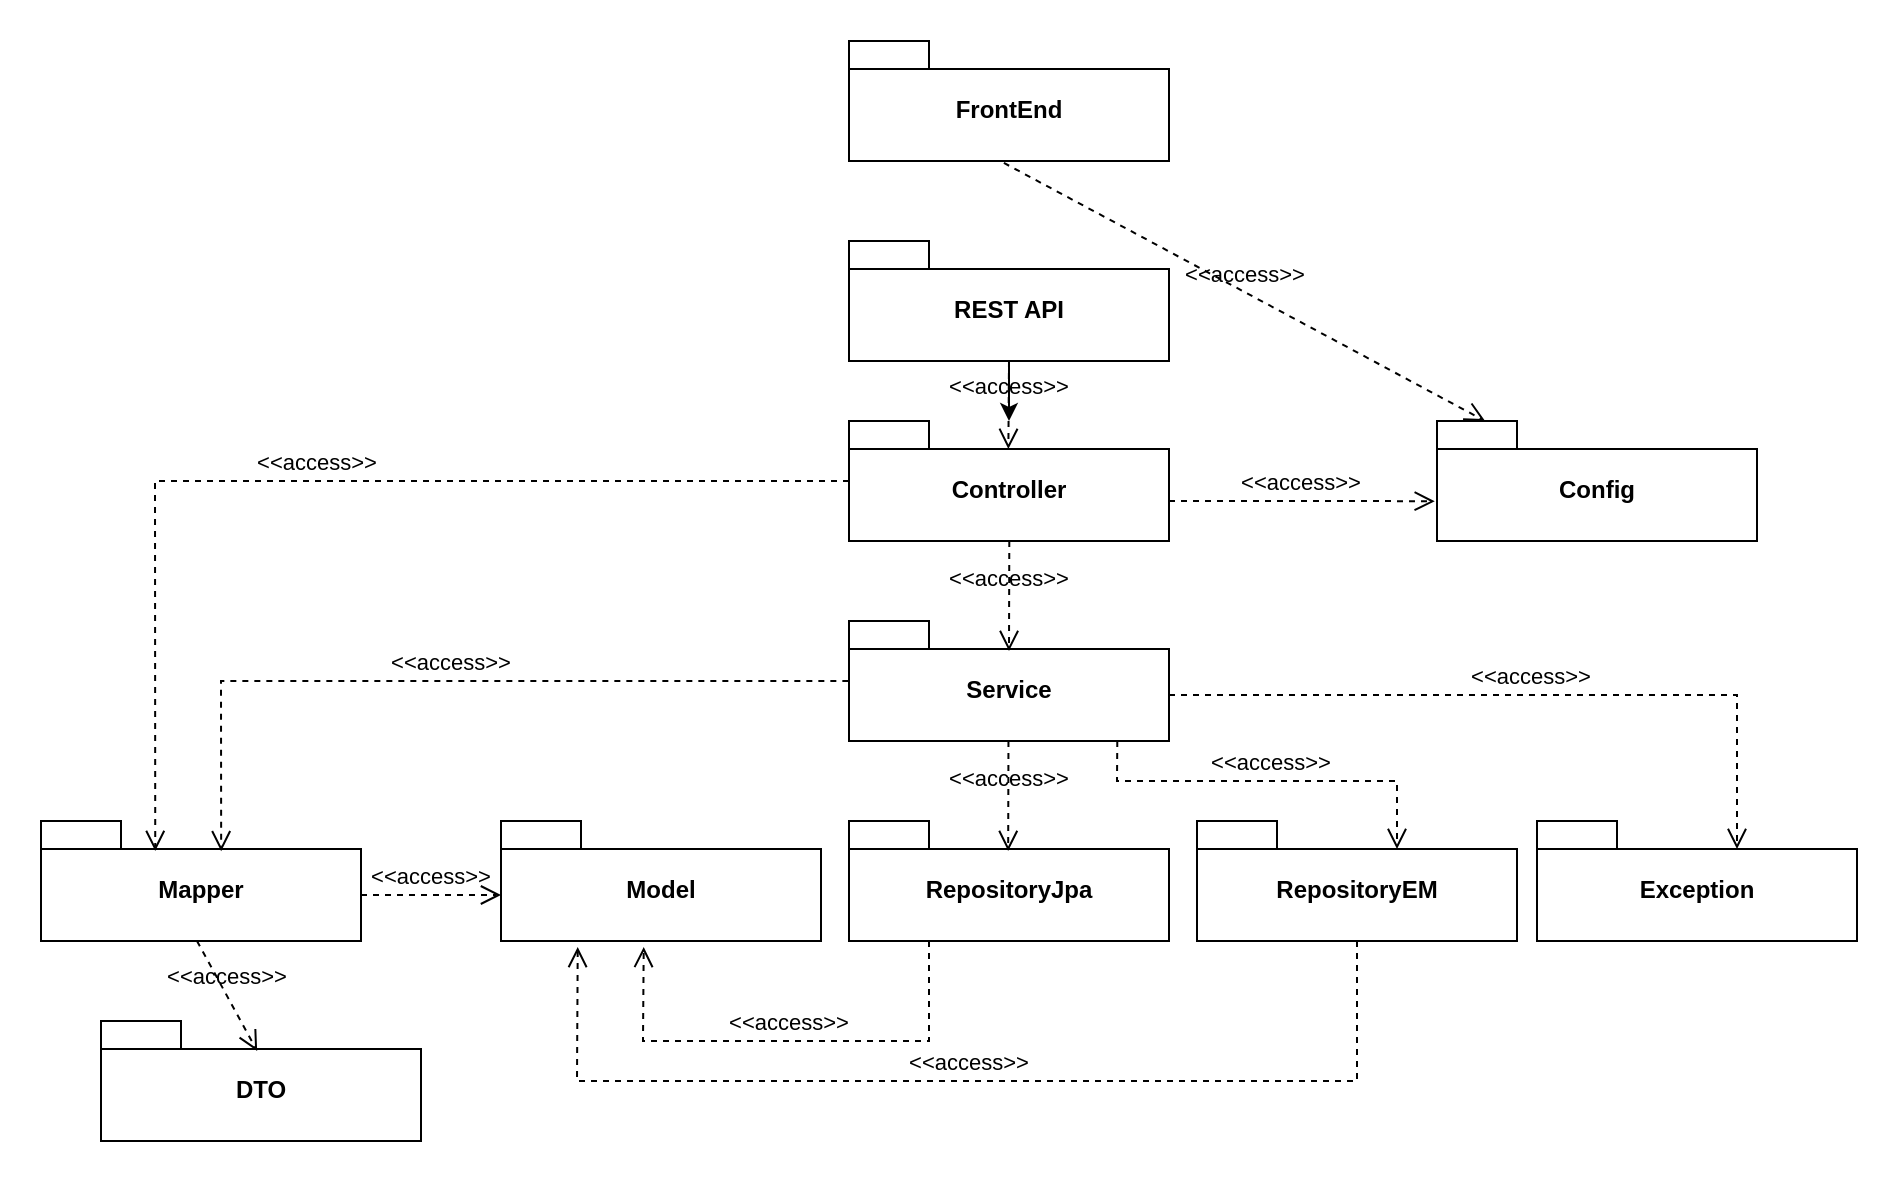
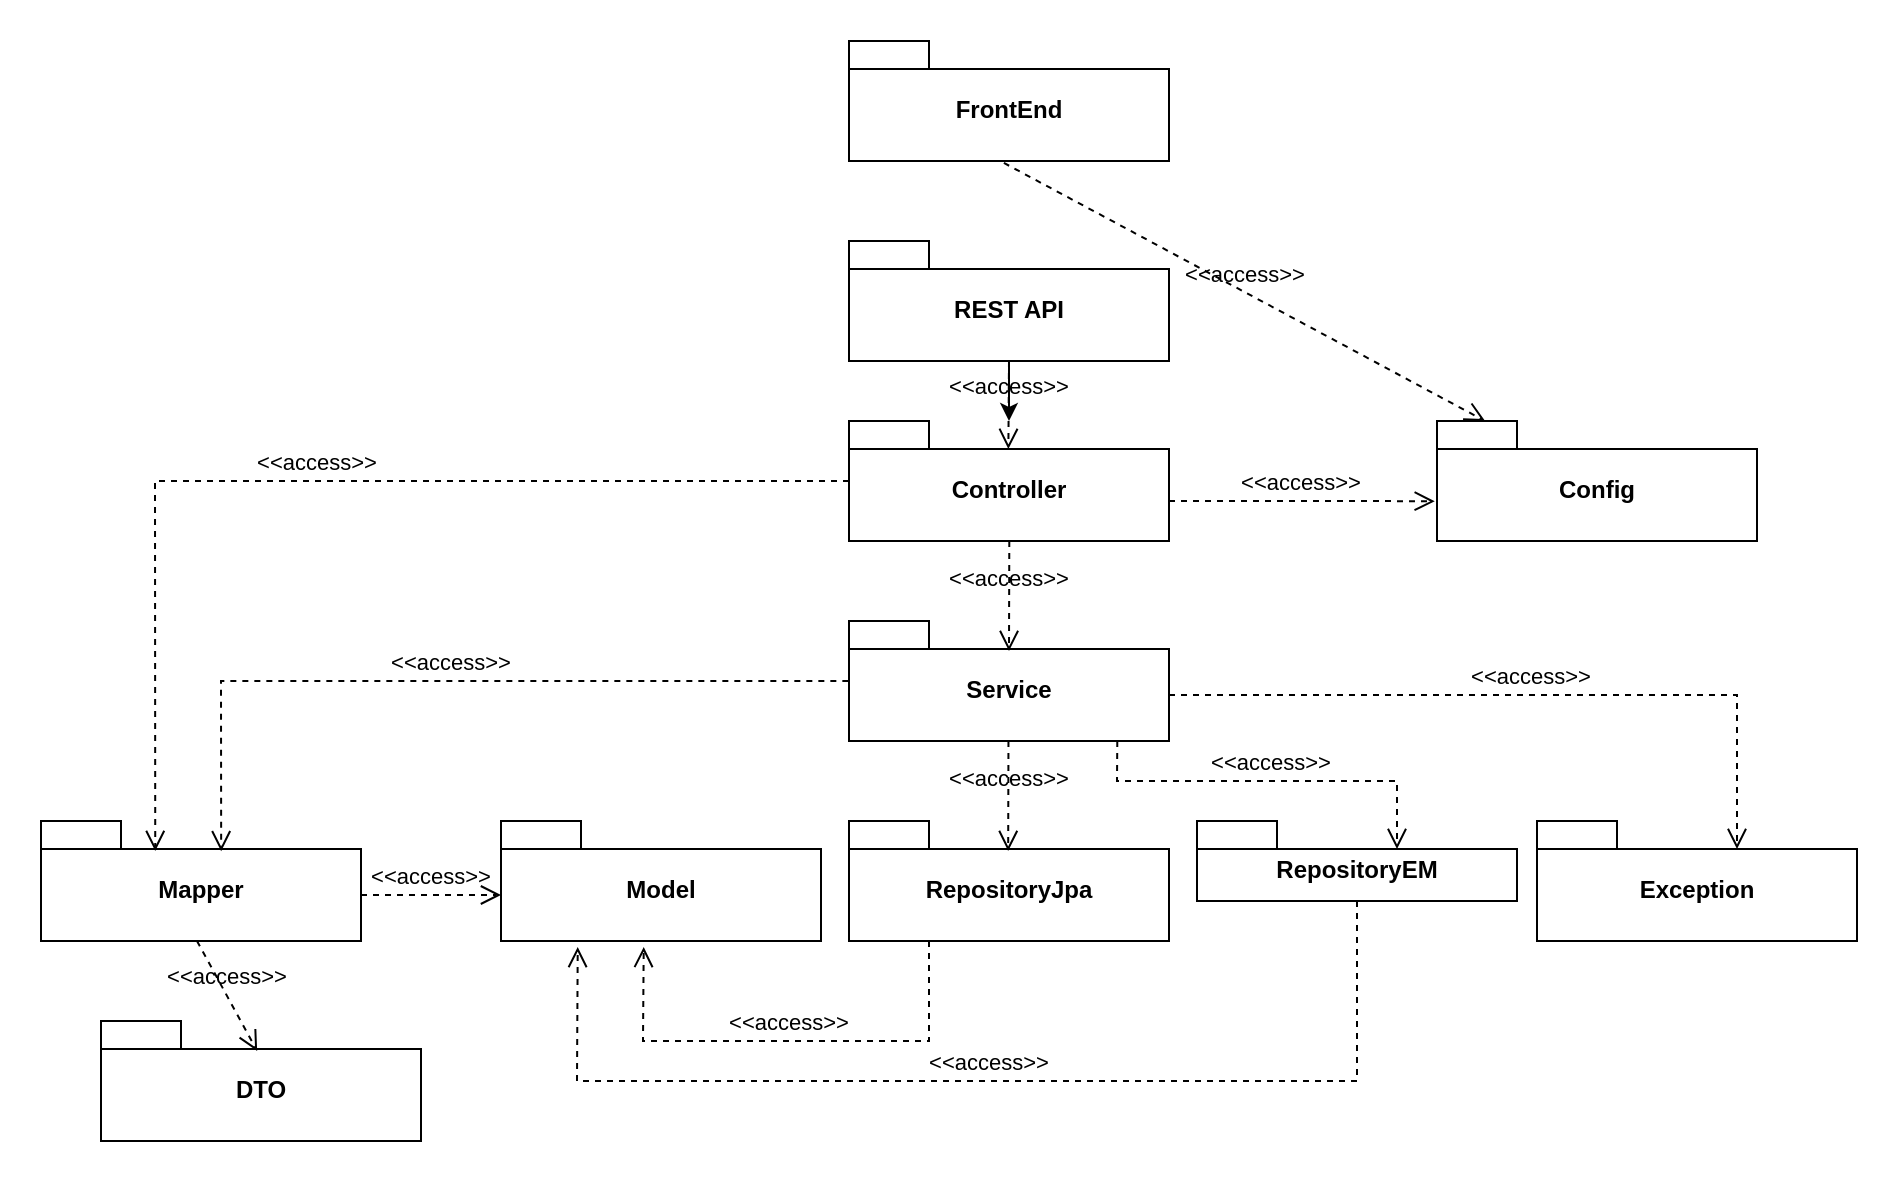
node "RepositoryEM": size 320x120 -> 320x80
